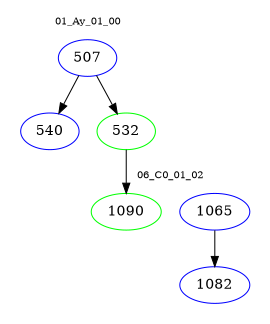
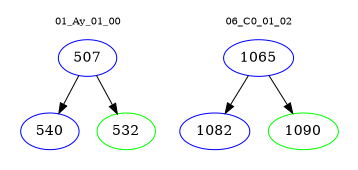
edge "532" -> "1090": now "1065" -> "1090"
